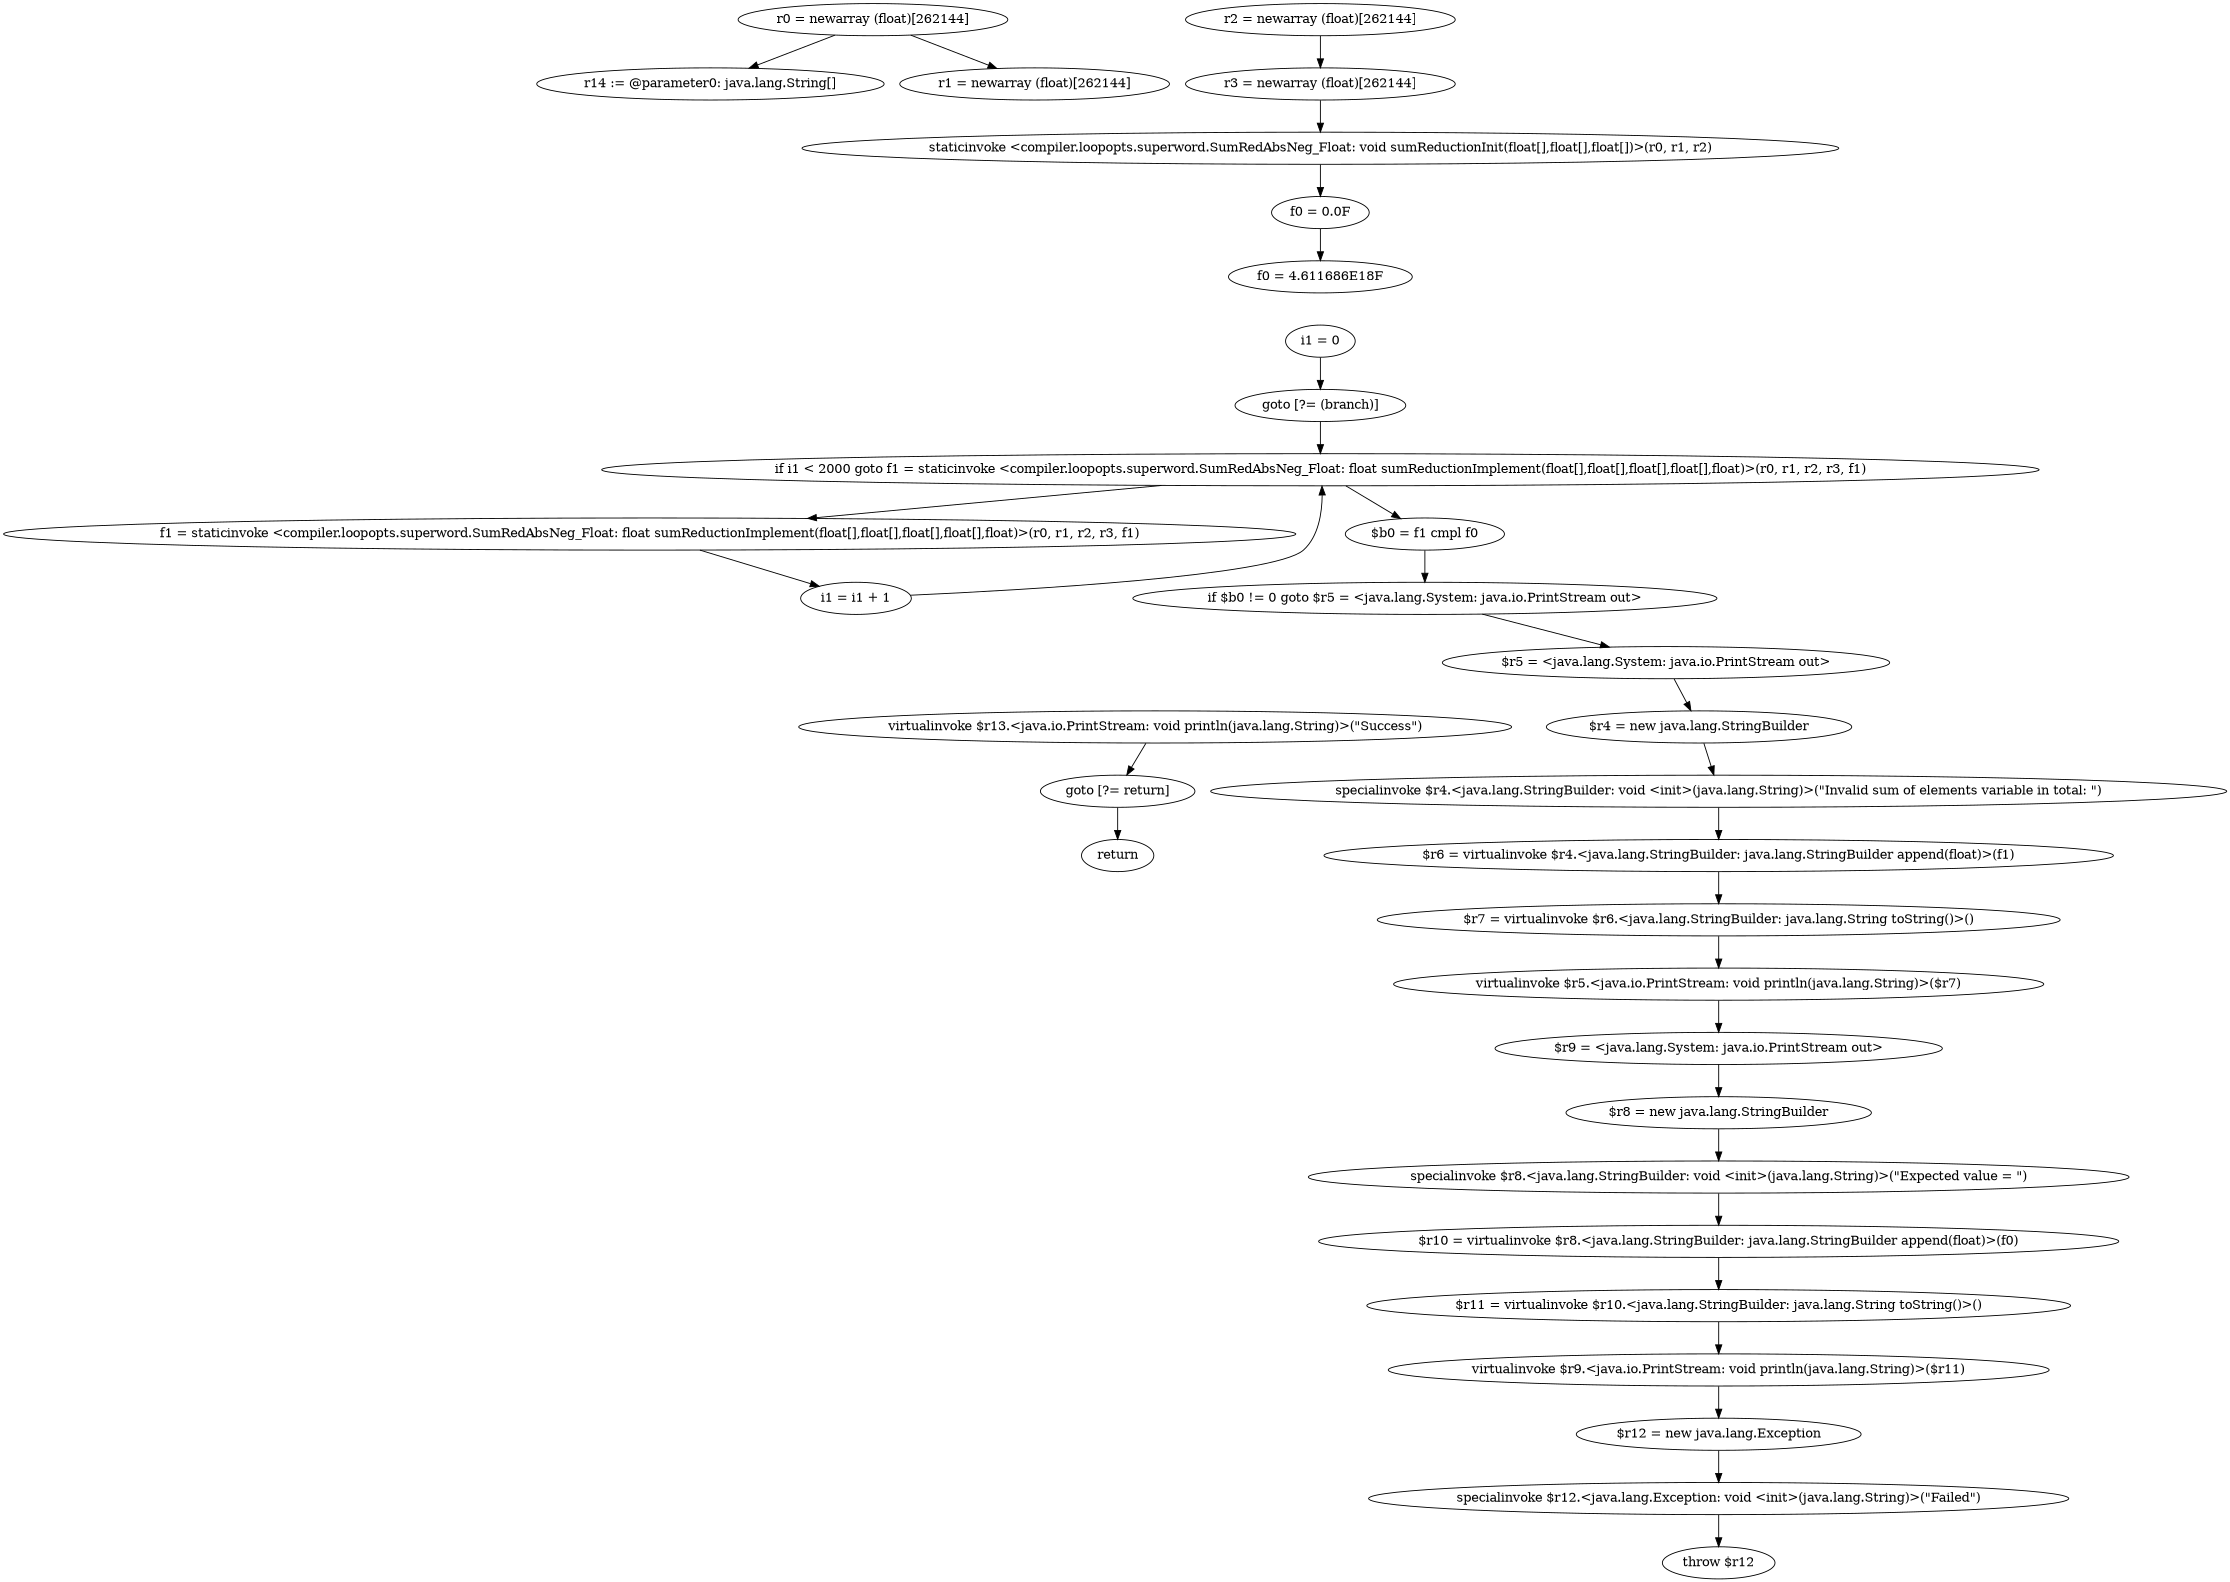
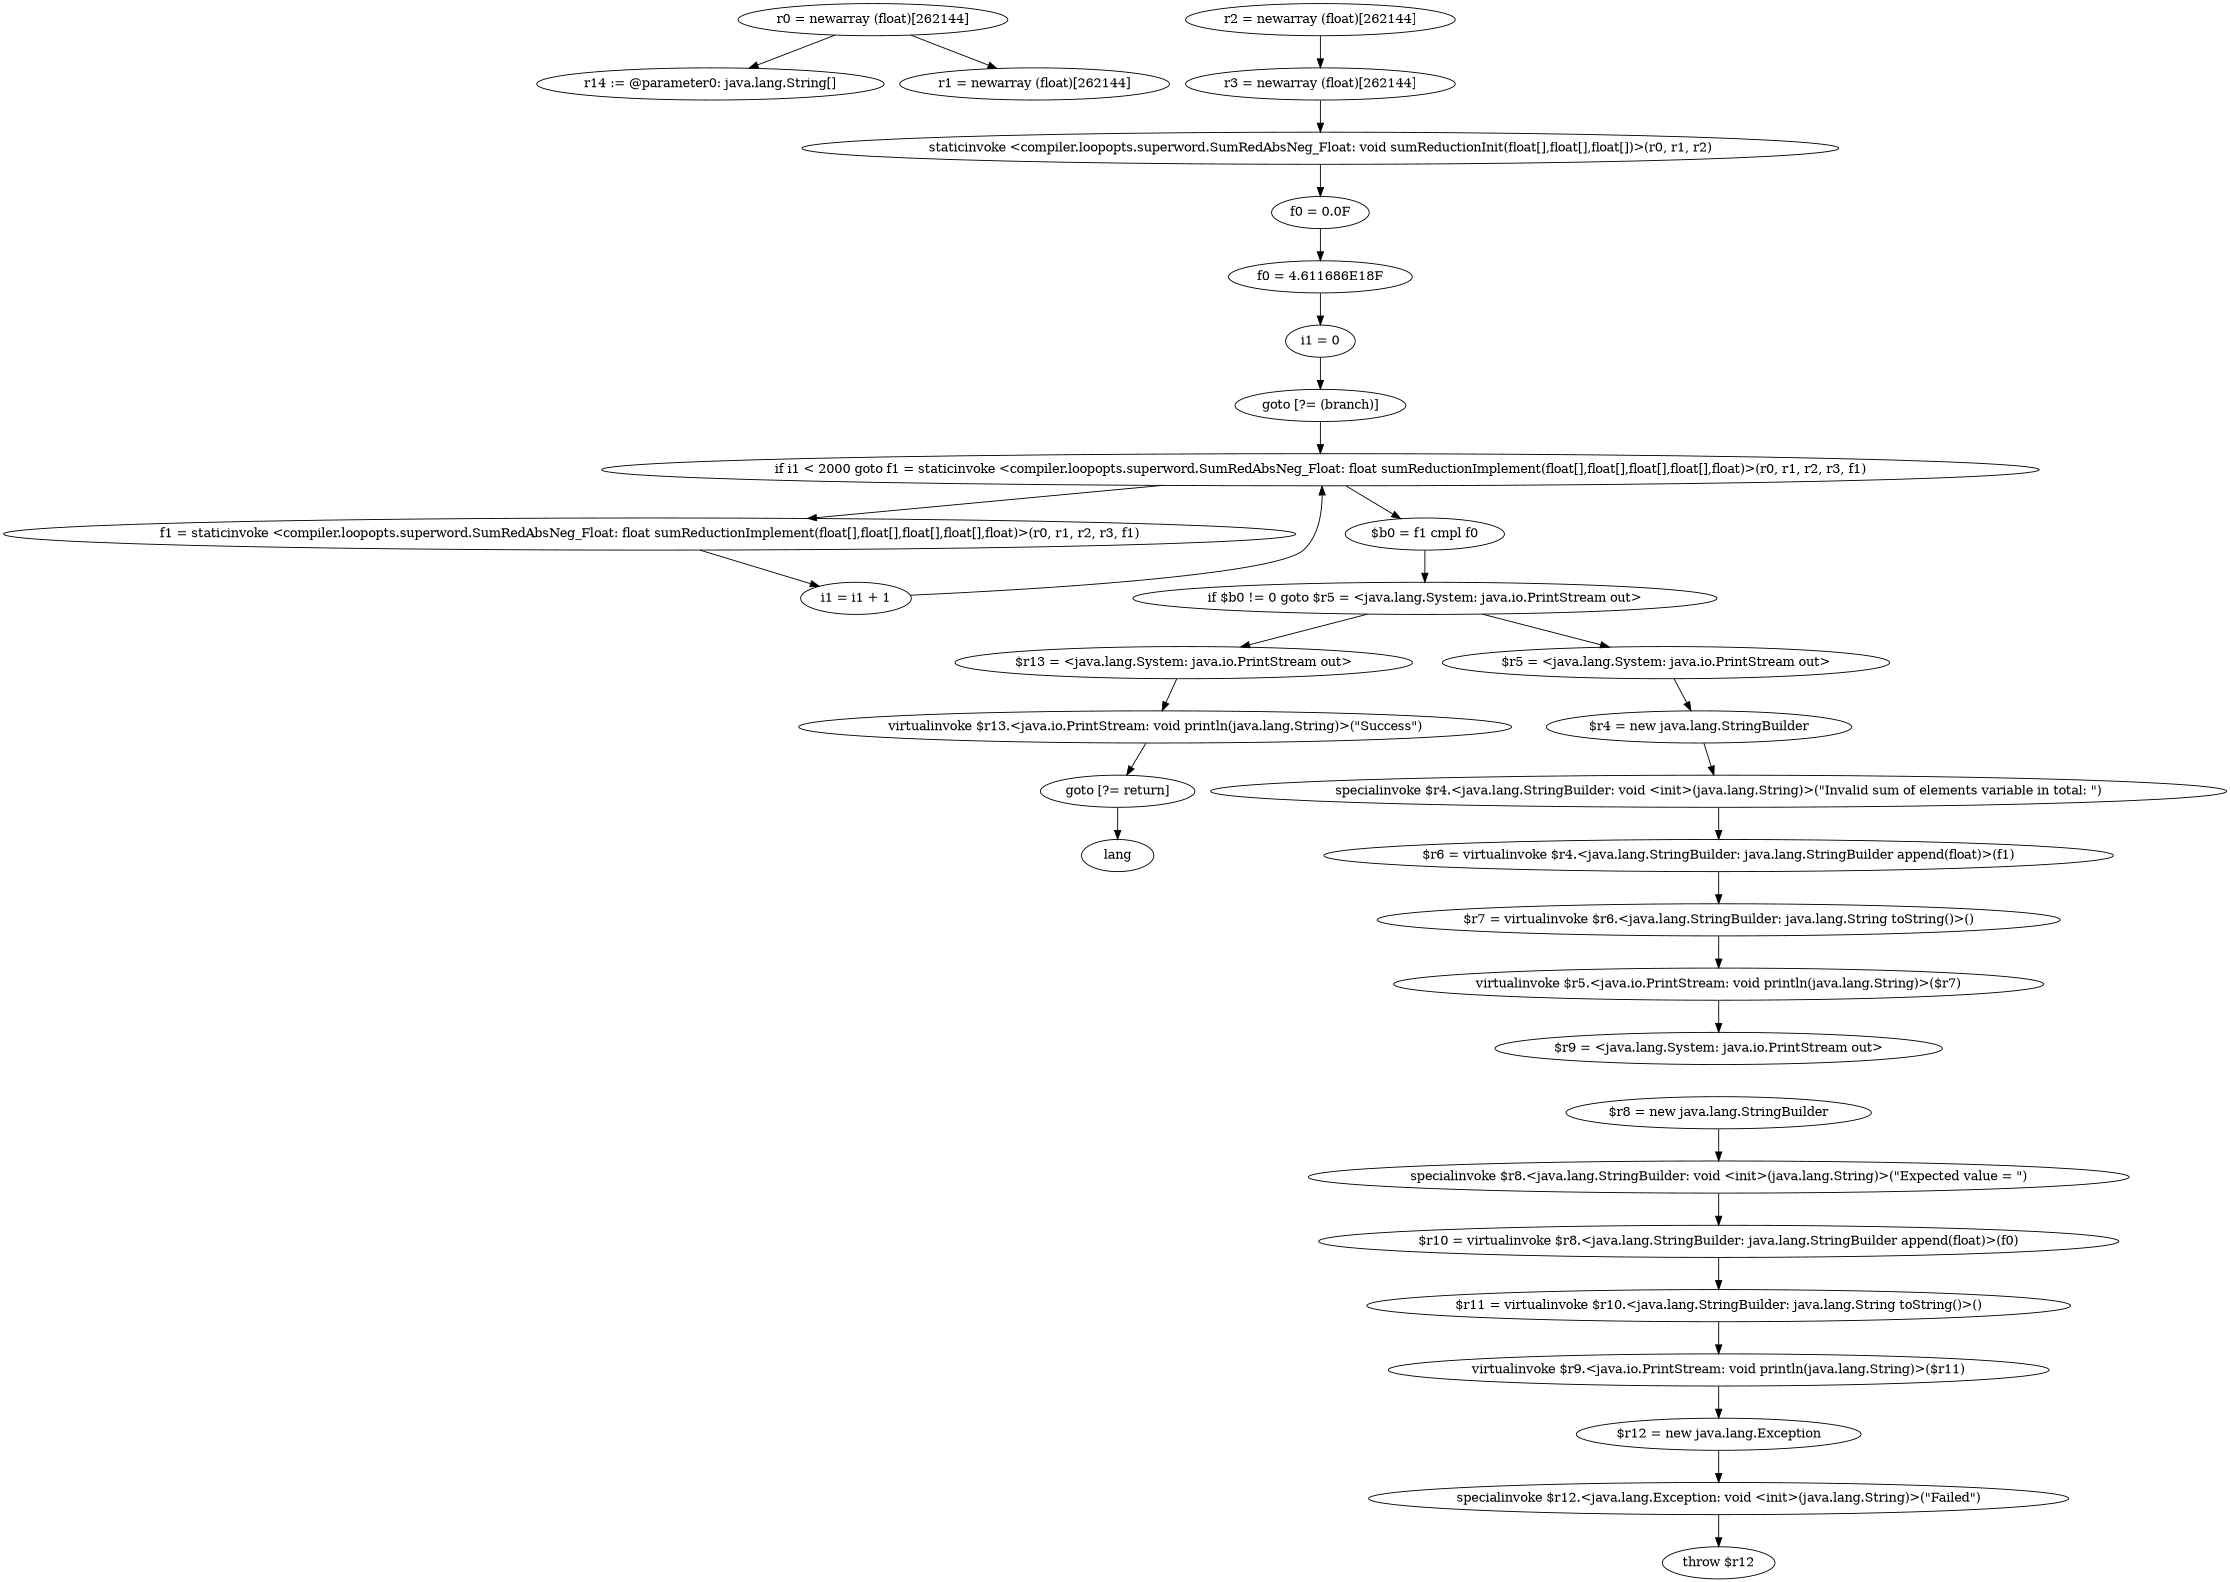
edge "f0 = 4.611686E18F" -> "i1 = 0": added
node "$r13 = <java.lang.System: java.io.PrintStream out>": added
node "return": label "return" -> "lang"
edge "$r9 = <java.lang.System: java.io.PrintStream out>" -> "$r8 = new java.lang.StringBuilder": removed
